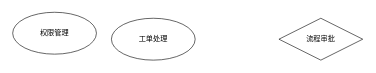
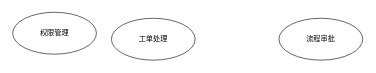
node "流程审批": shape diamond -> ellipse
